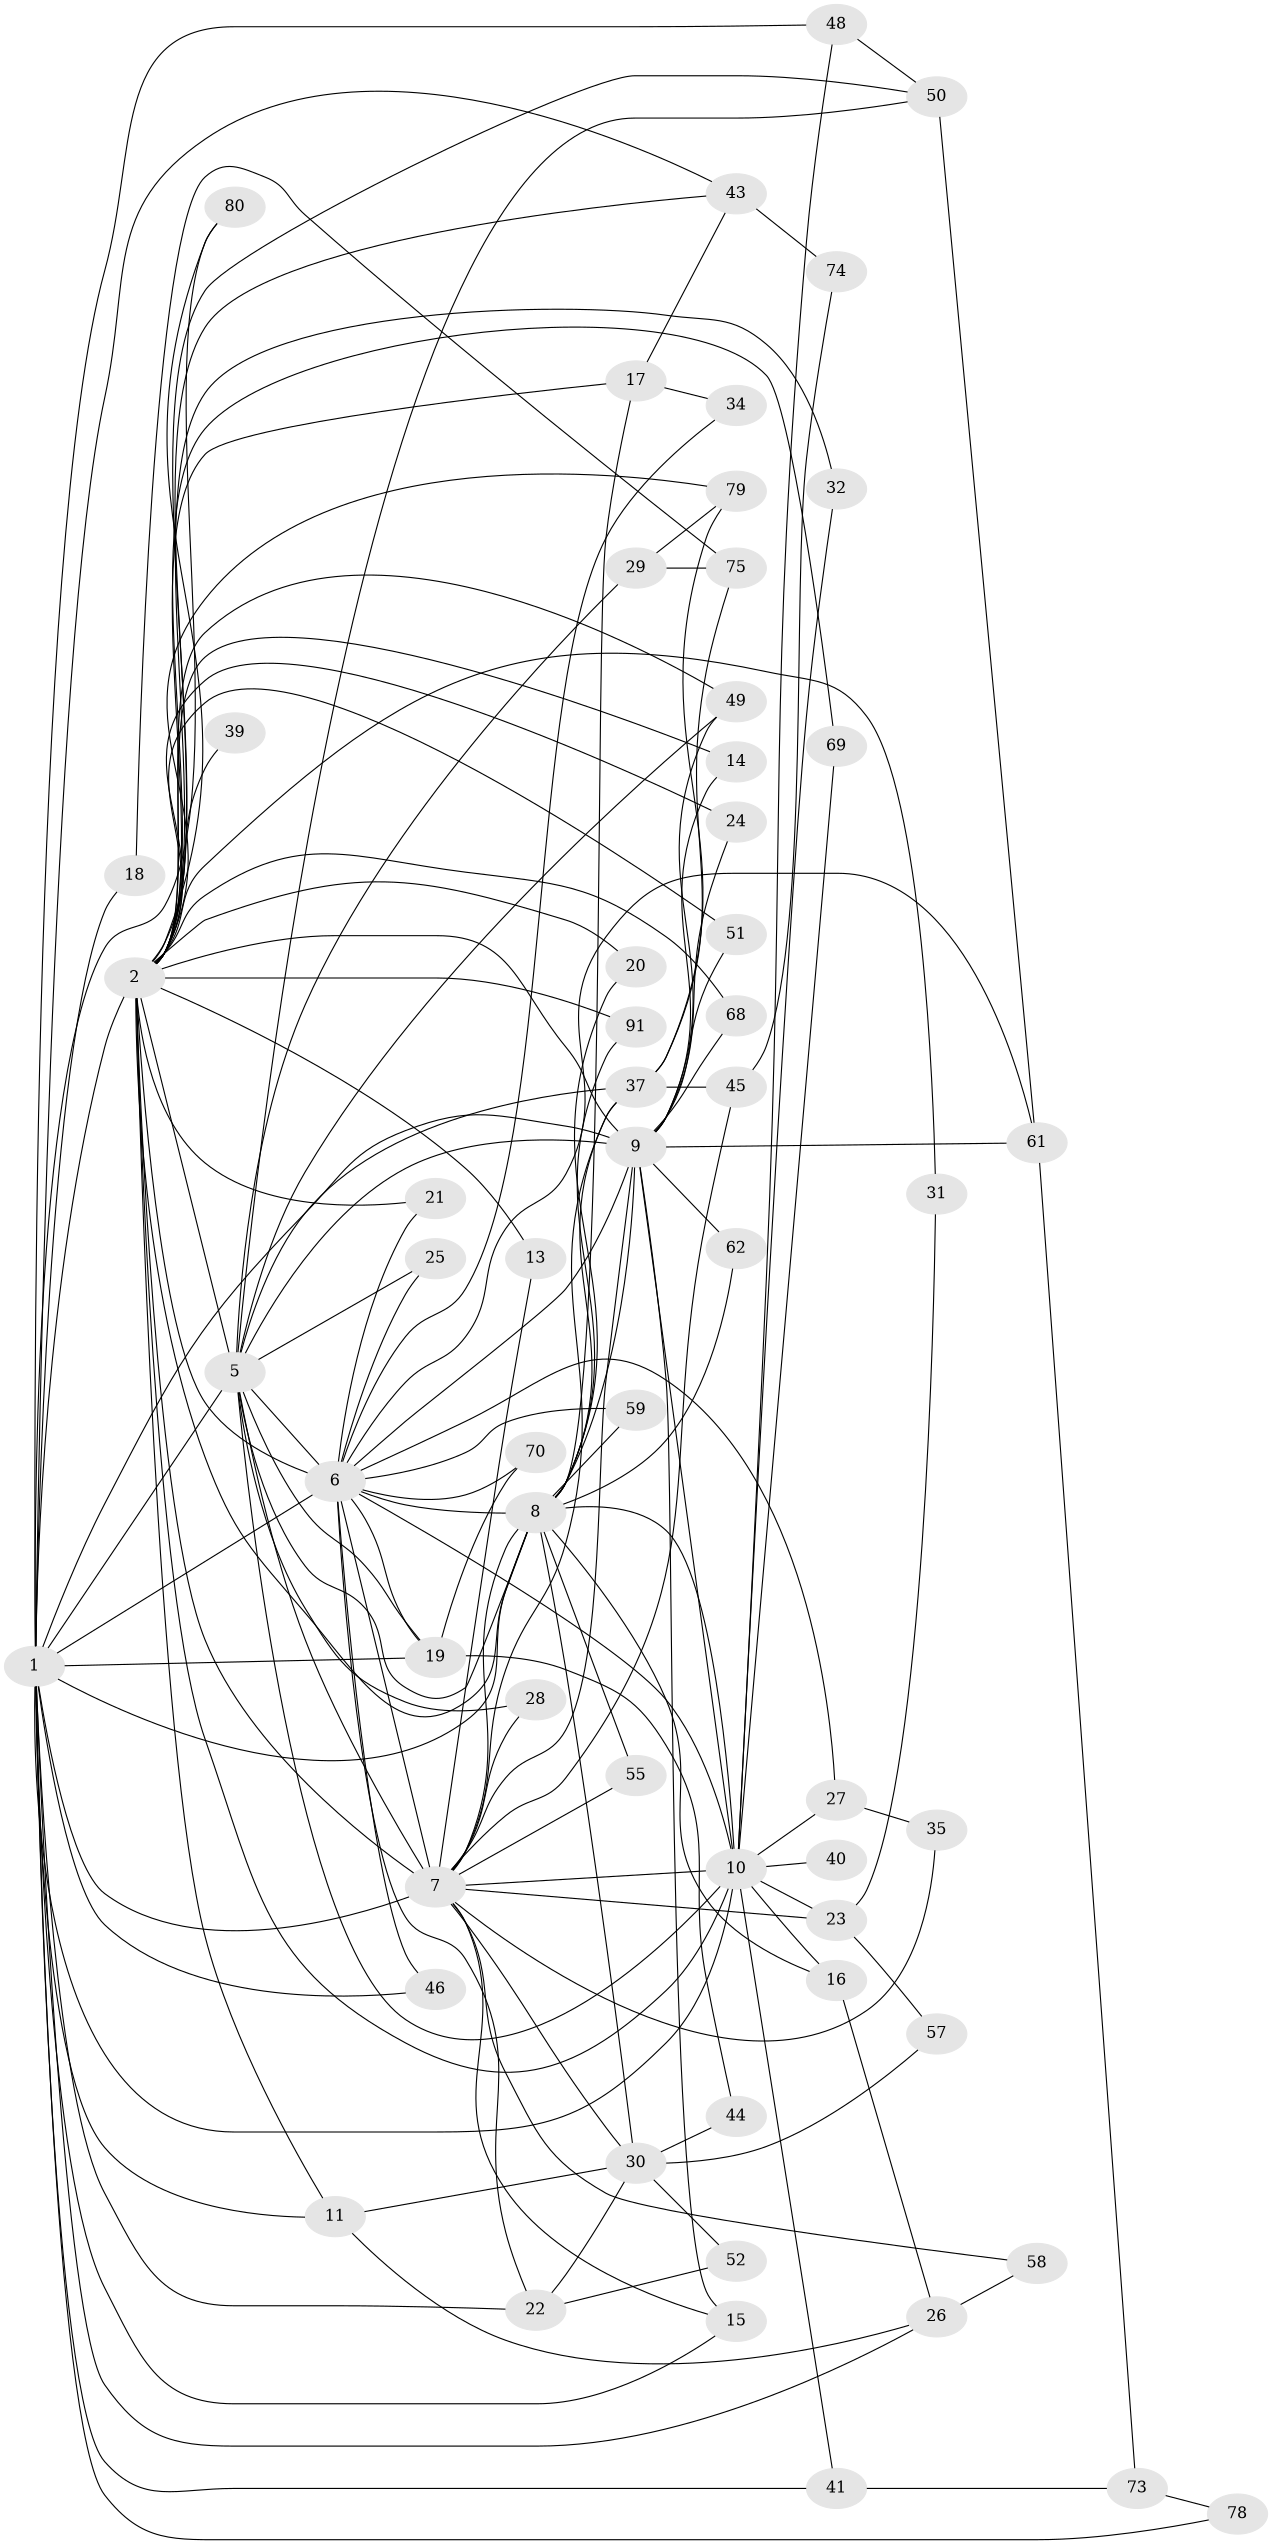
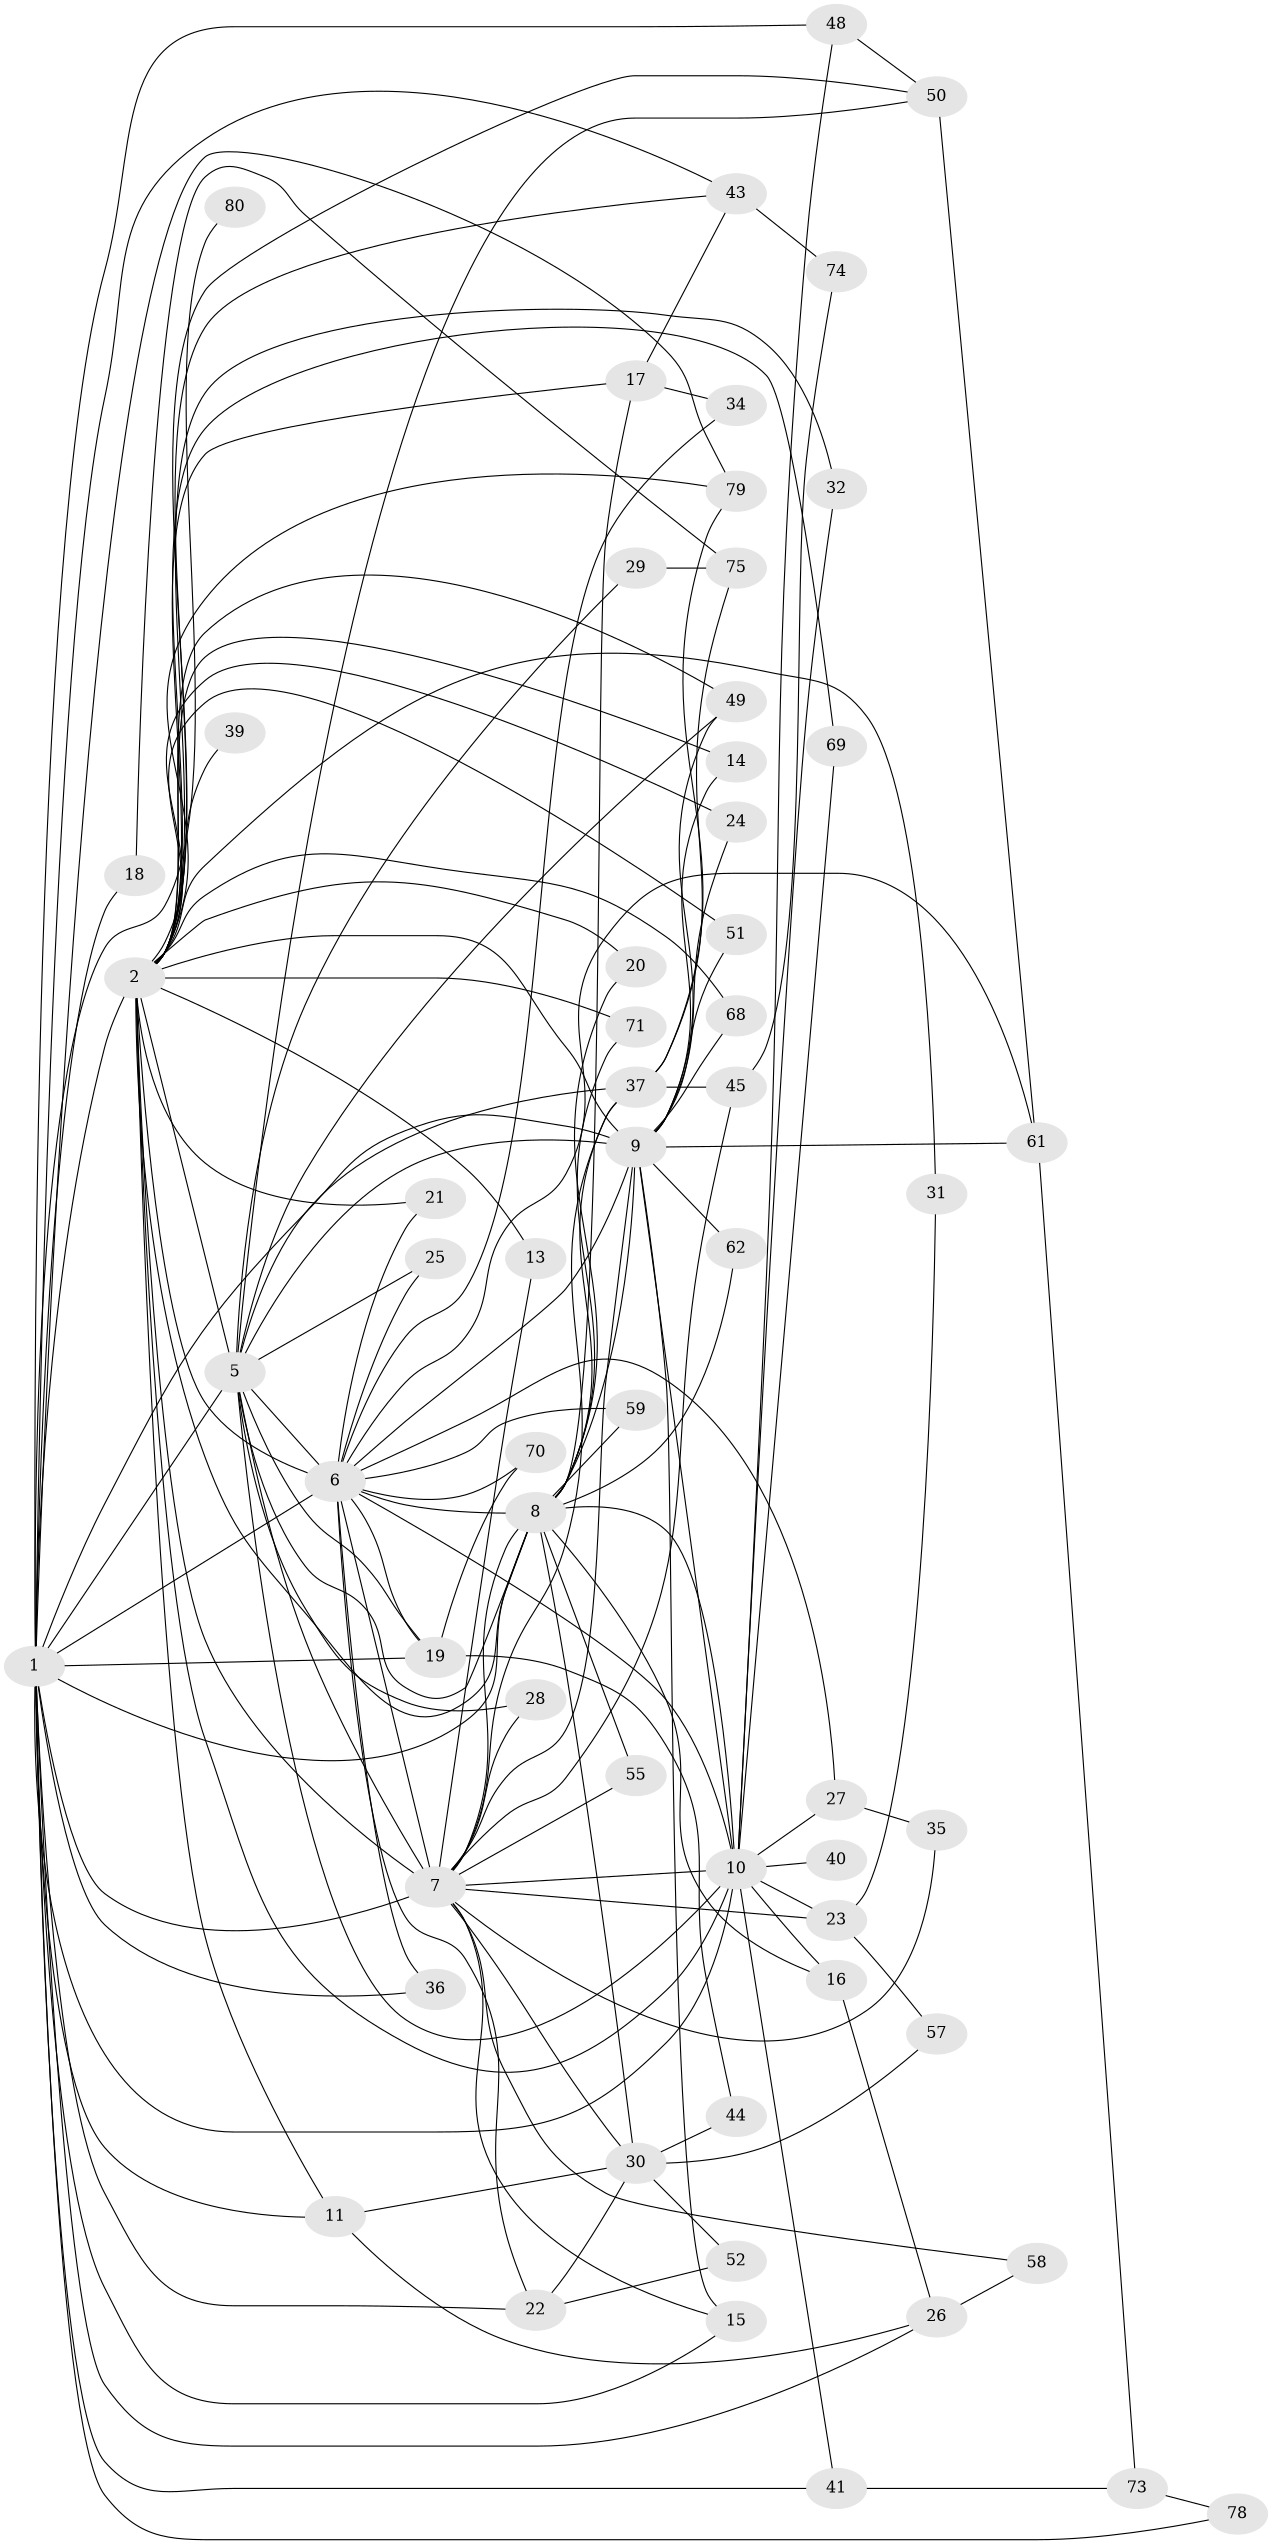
edge "79" -- "29": now "79" -- "1"
edge "80" -- "2": removed
node "91": label "91" -> "71"
node "46": label "46" -> "36"
